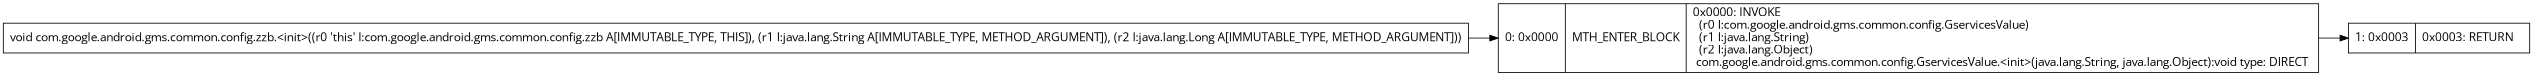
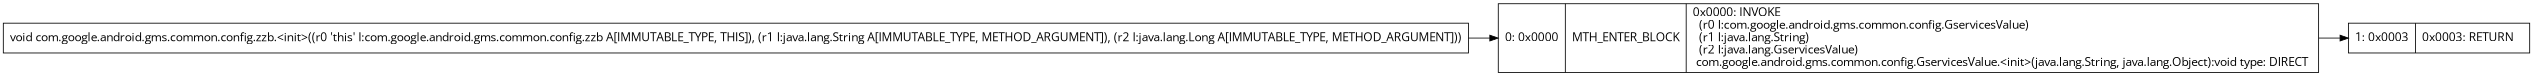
node "0: 0x0000": text "(r2 I:java.lang.Object)" -> "(r2 I:java.lang.GservicesValue)"
